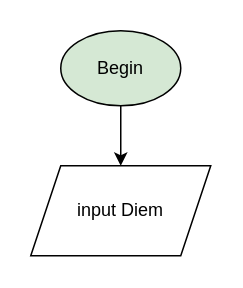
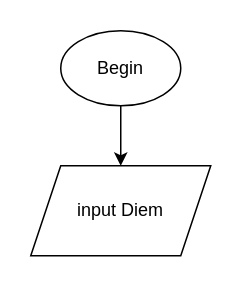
node "Begin": fillcolor #d5e8d4 -> #ffffff
